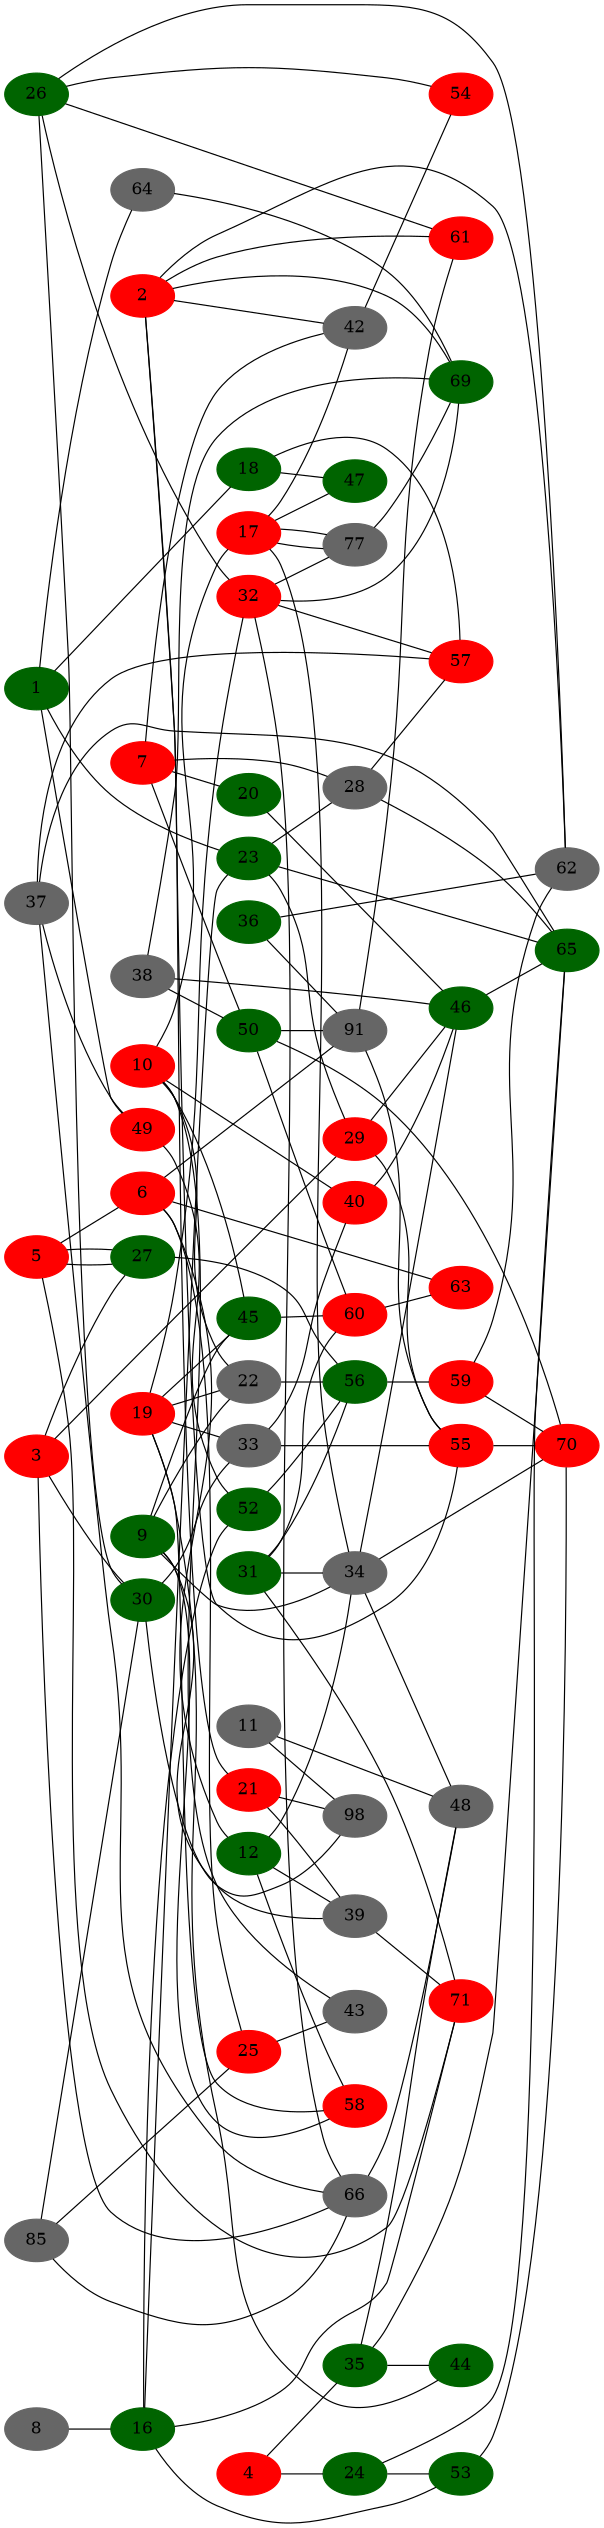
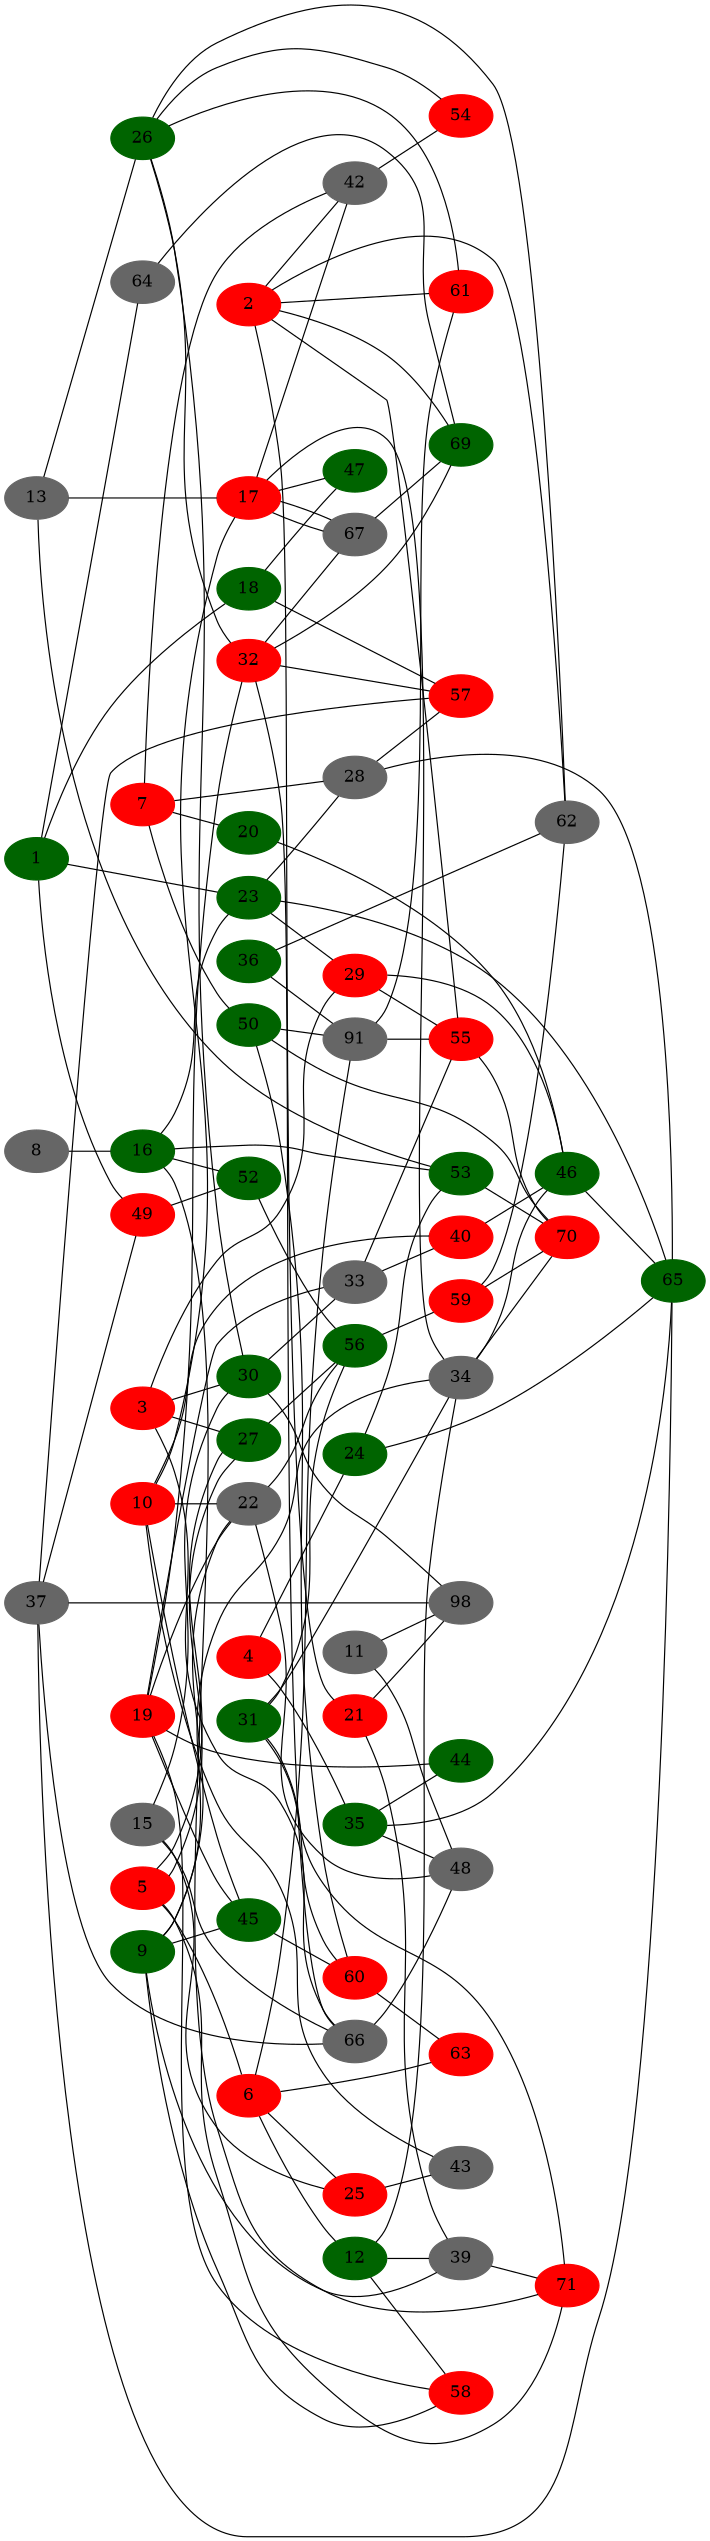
node "13": added
node "77": label "77" -> "67"
node "38": removed
edge "37" -- "98": added
edge "34" -- "48": now "22" -- "48"
node "85": label "85" -> "15"
